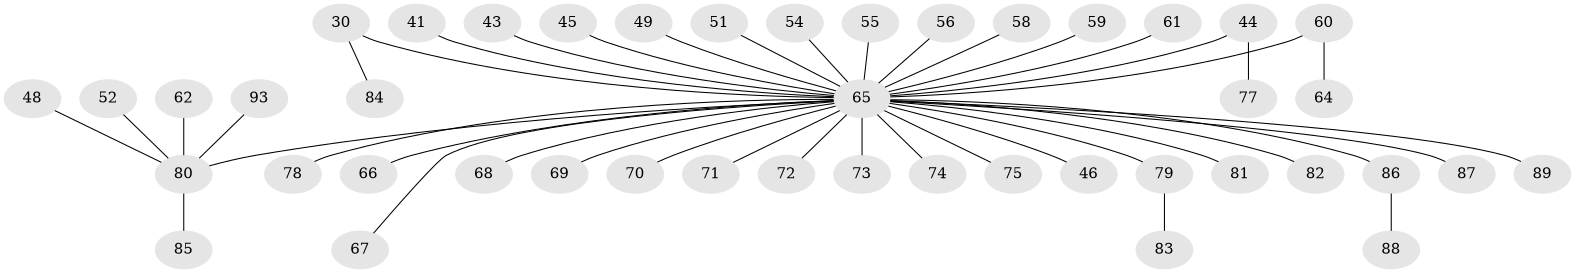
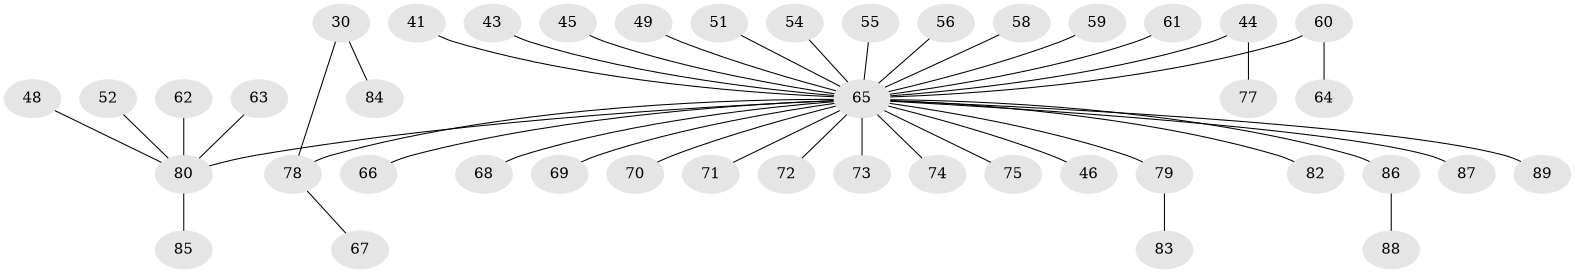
edge "30" -- "65": now "30" -- "78"
node "93": label "93" -> "63"
edge "65" -- "67": now "78" -- "67"
node "81": removed
